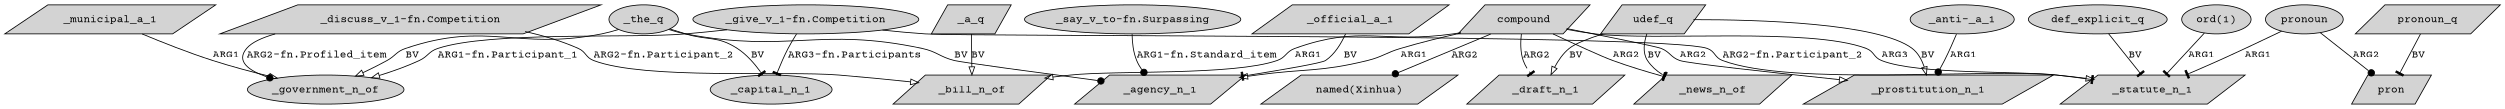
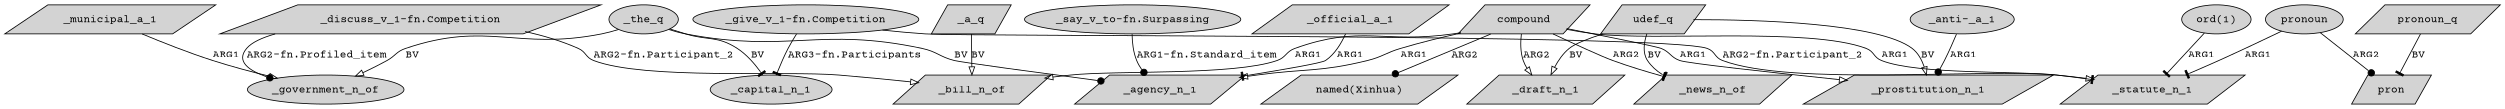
node "def_explicit_q": removed
edge "_give_v_1-fn.Competition" -> "_government_n_of": removed, label "ARG1-fn.Participant_1"
edge "compound" -> "_draft_n_1": arrowhead tee -> onormal
edge "_official_a_1" -> "_agency_n_1": label "BV" -> "ARG1"
edge "compound" -> "_prostitution_n_1": label "ARG2" -> "ARG1"
edge "compound" -> "_statute_n_1": label "ARG3" -> "ARG1"
